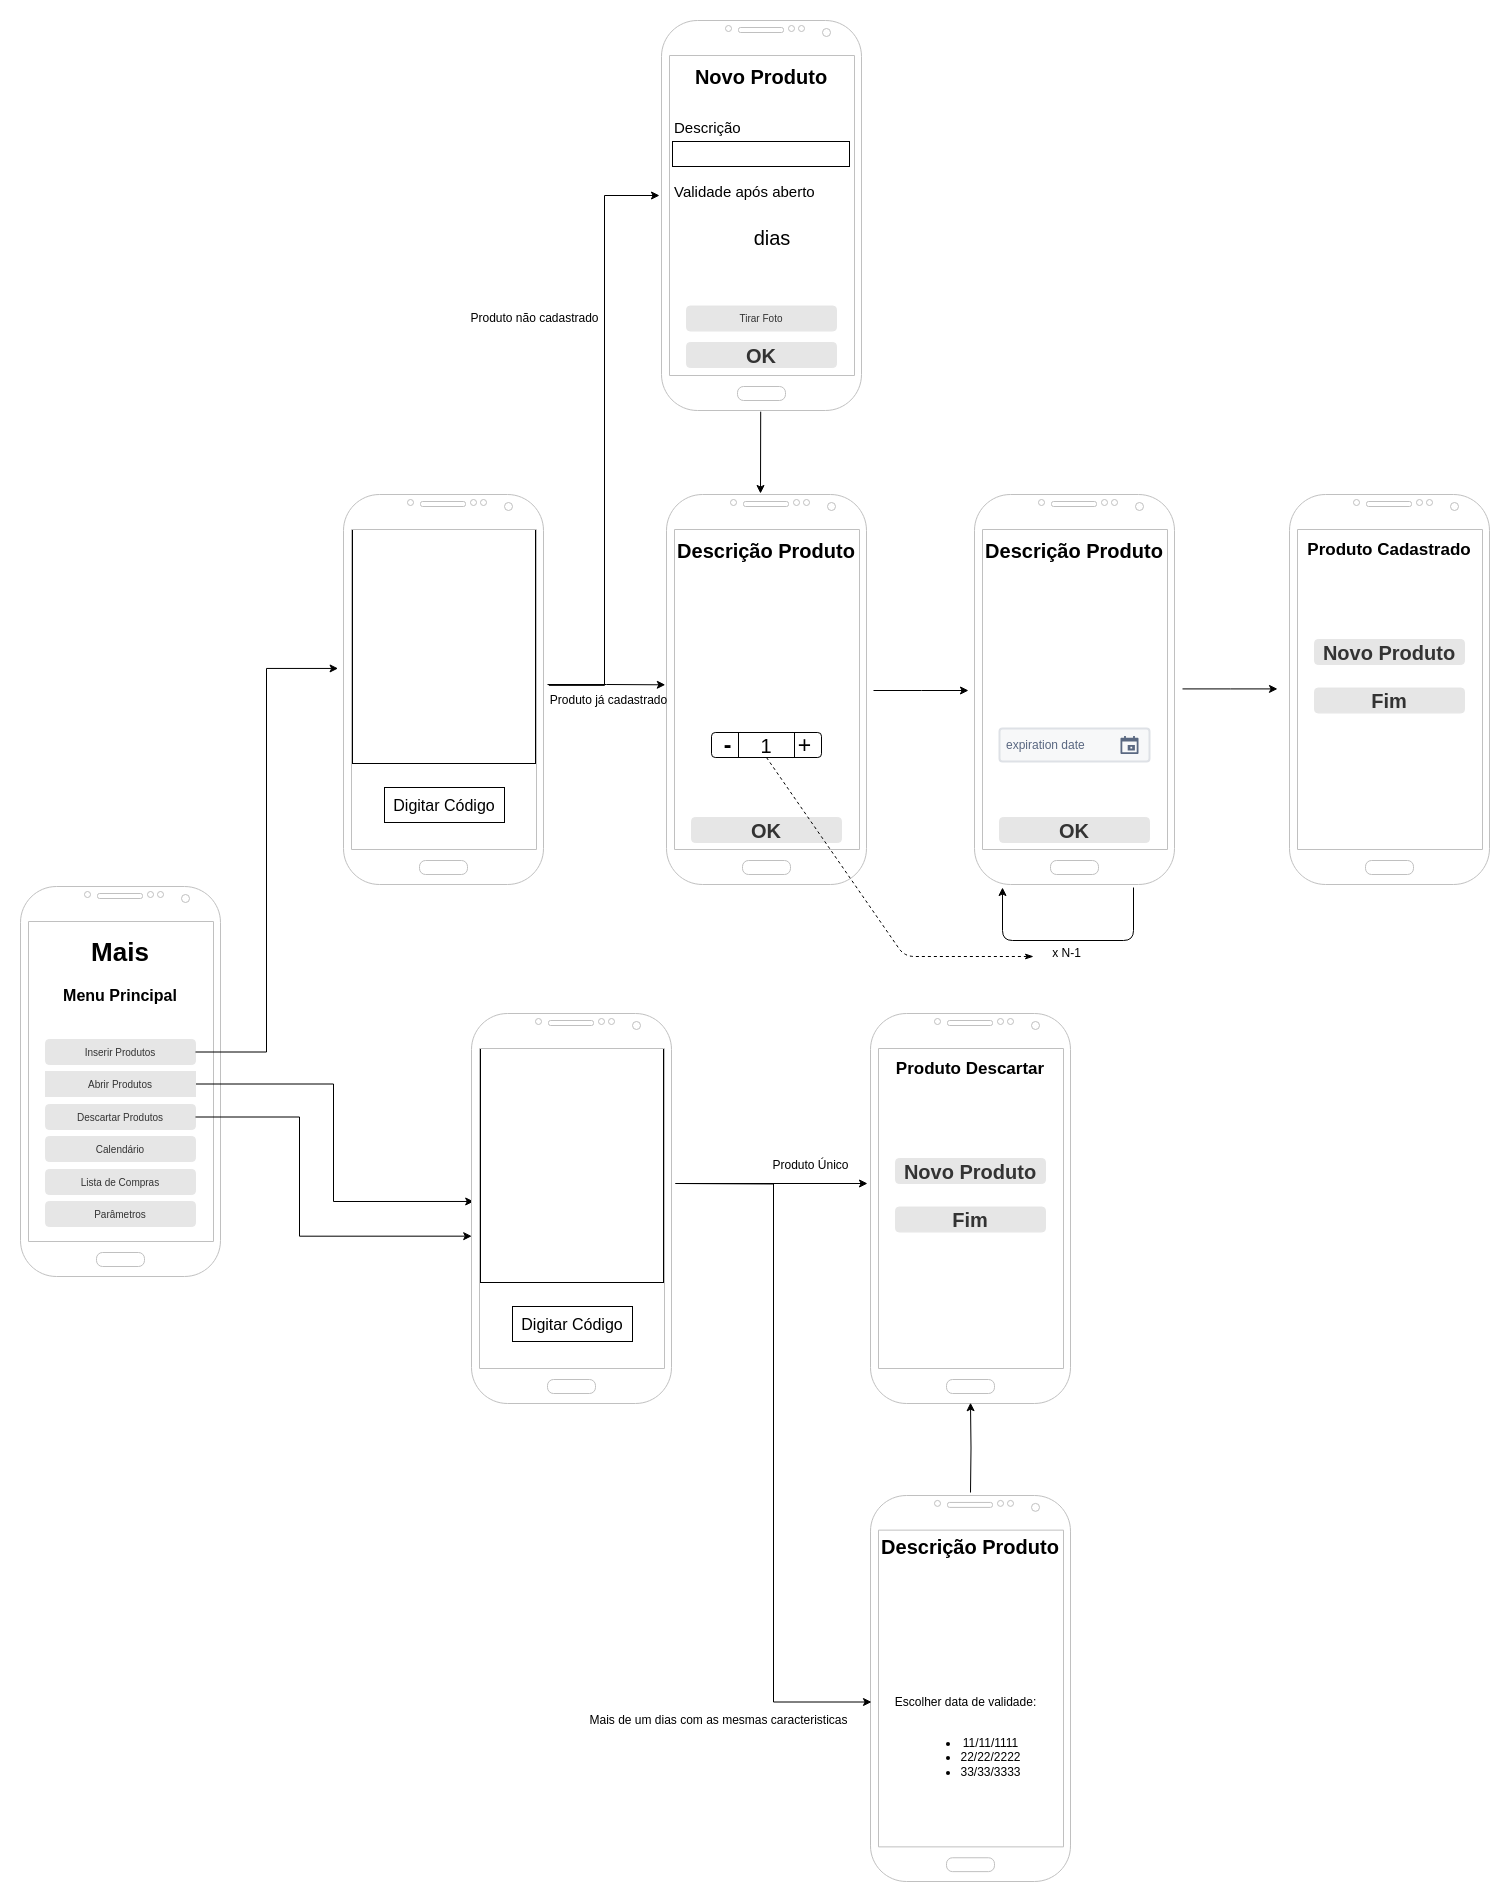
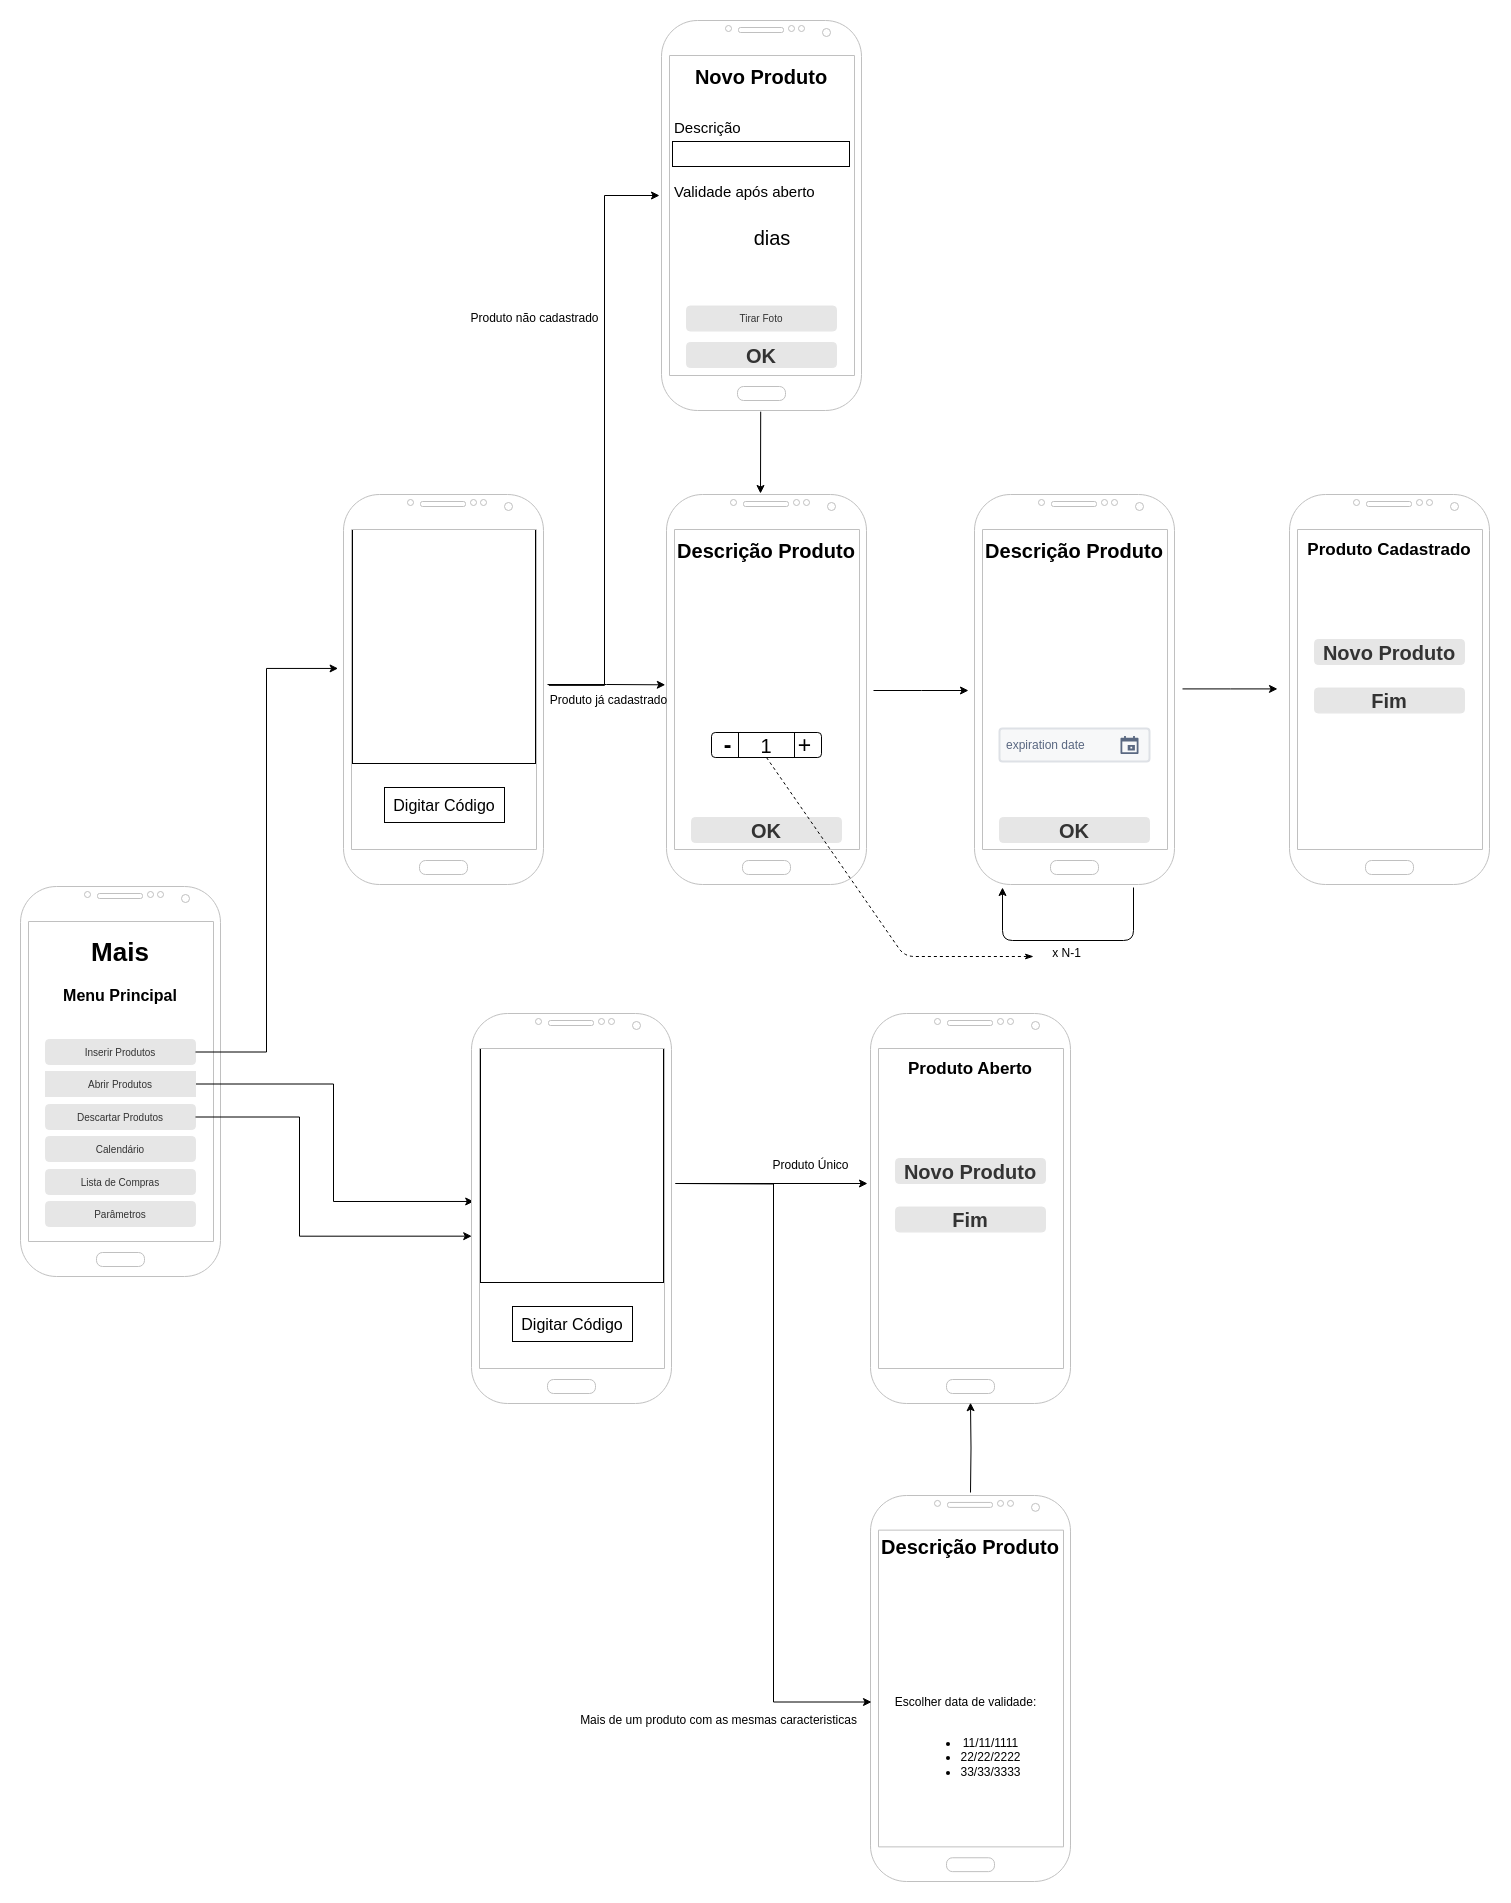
node "Produto Descartar": label "Produto Descartar" -> "Produto Aberto"
node "Mais de um dias com as mesmas caracteristicas": label "Mais de um dias com as mesmas caracteristicas" -> "Mais de um produto com as mesmas caracteristicas"
